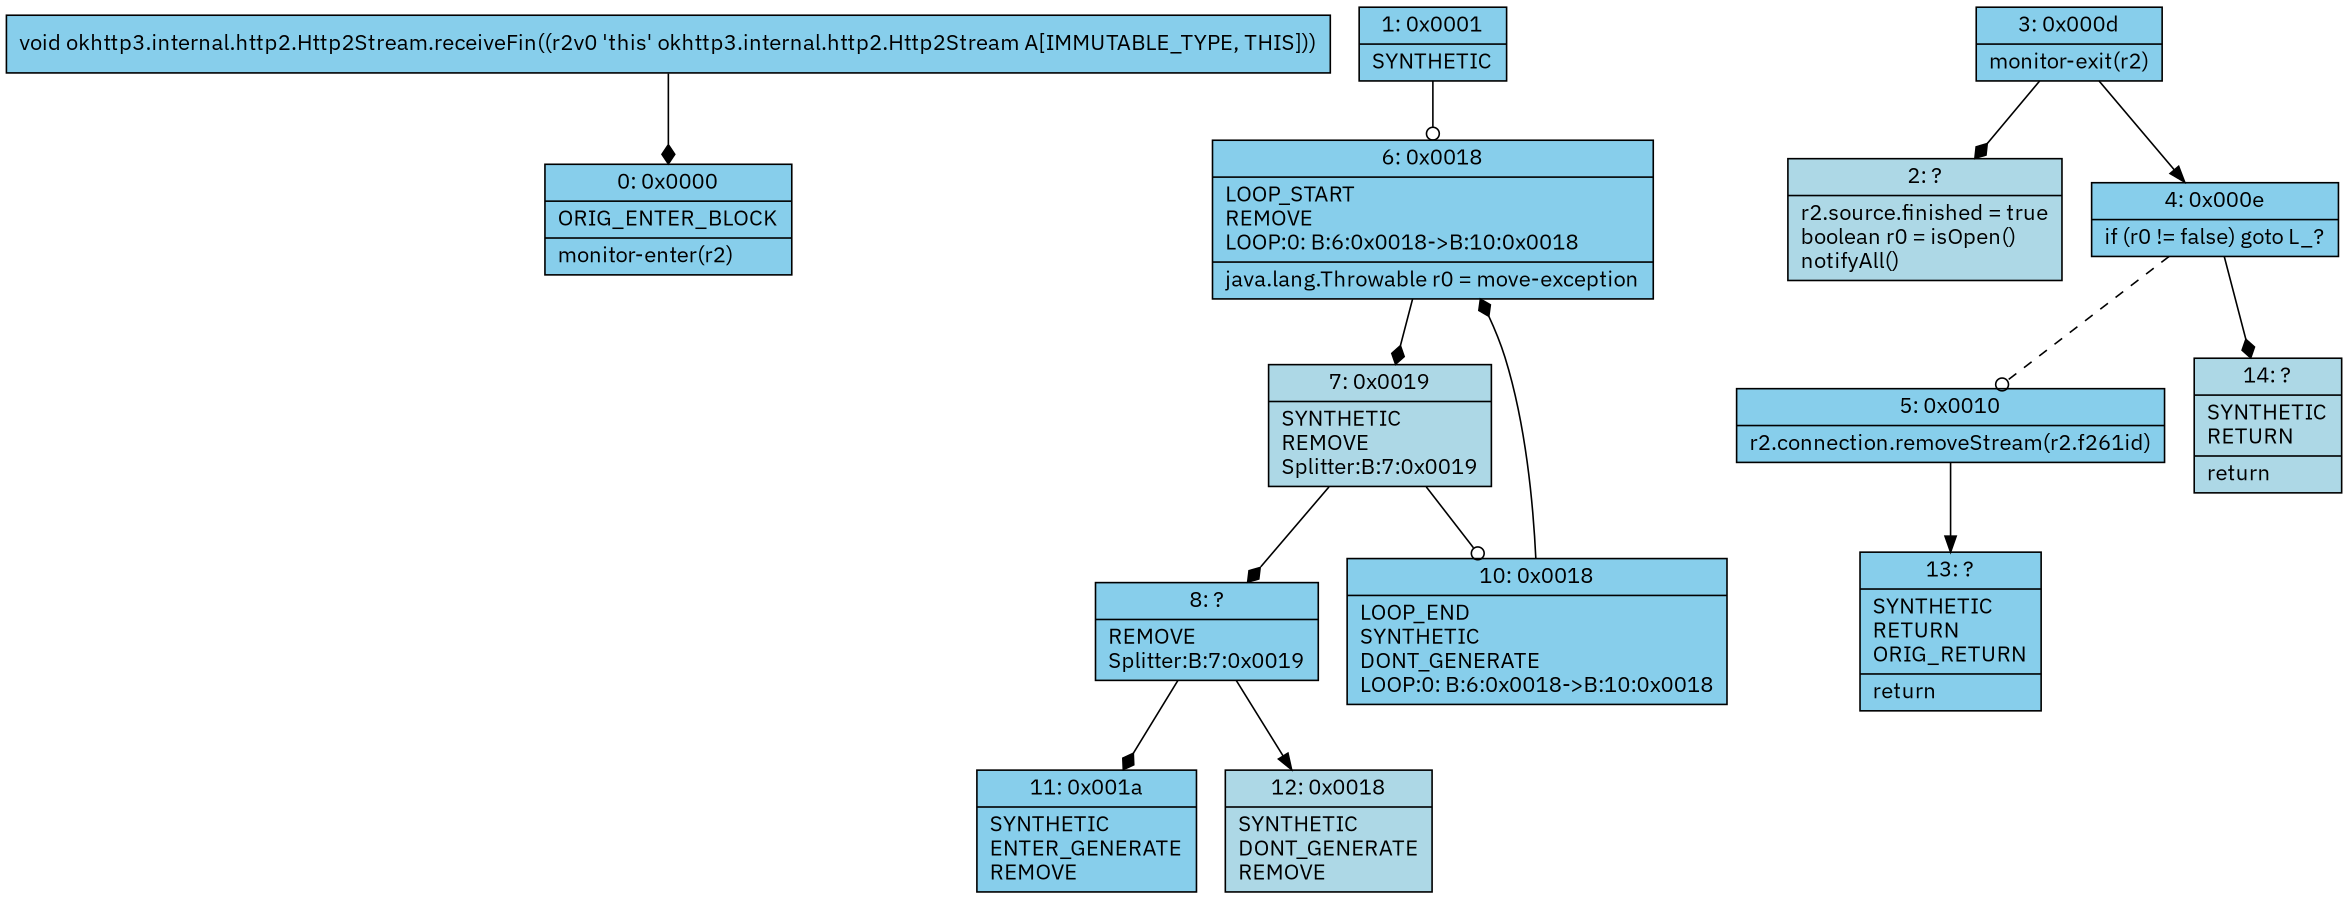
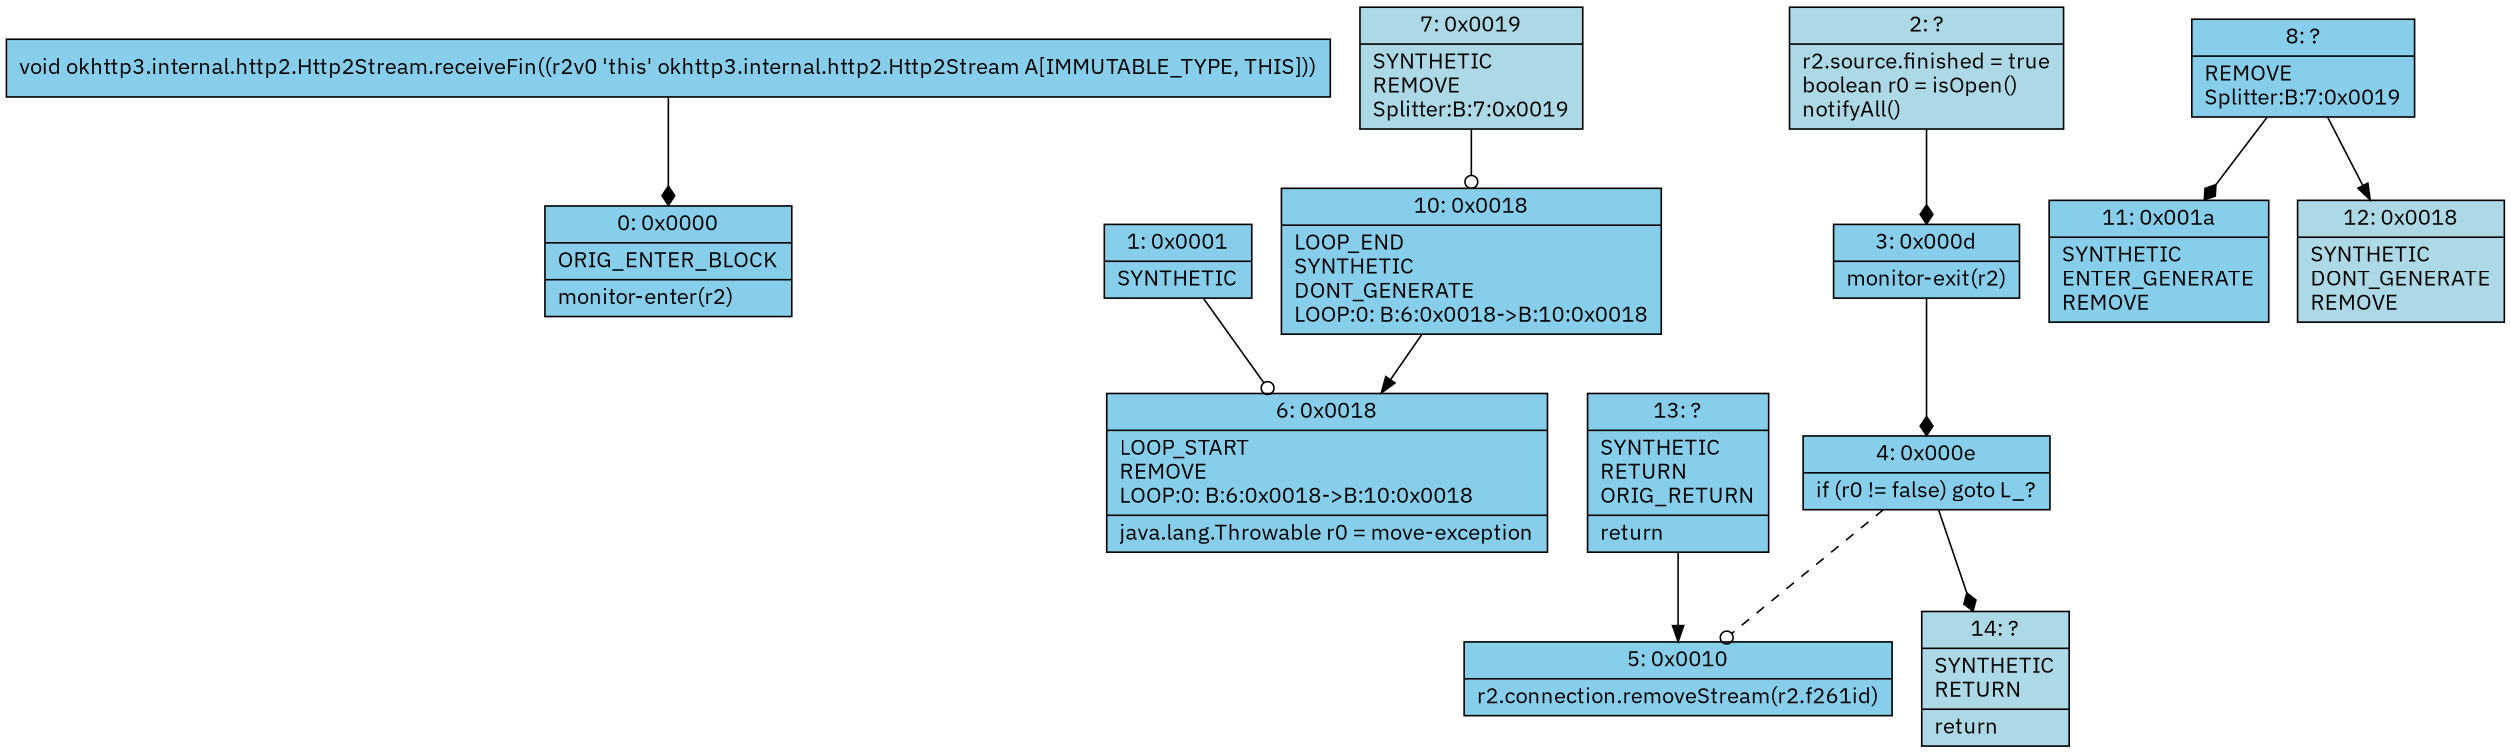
edge "3: 0x000d" -> "2: ?": reversed
edge "3: 0x000d" -> "4: 0x000e": arrowhead normal -> diamond
edge "6: 0x0018" -> "7: 0x0019": removed
edge "10: 0x0018" -> "6: 0x0018": arrowhead diamond -> normal
edge "5: 0x0010" -> "13: ?": reversed
edge "7: 0x0019" -> "8: ?": removed
